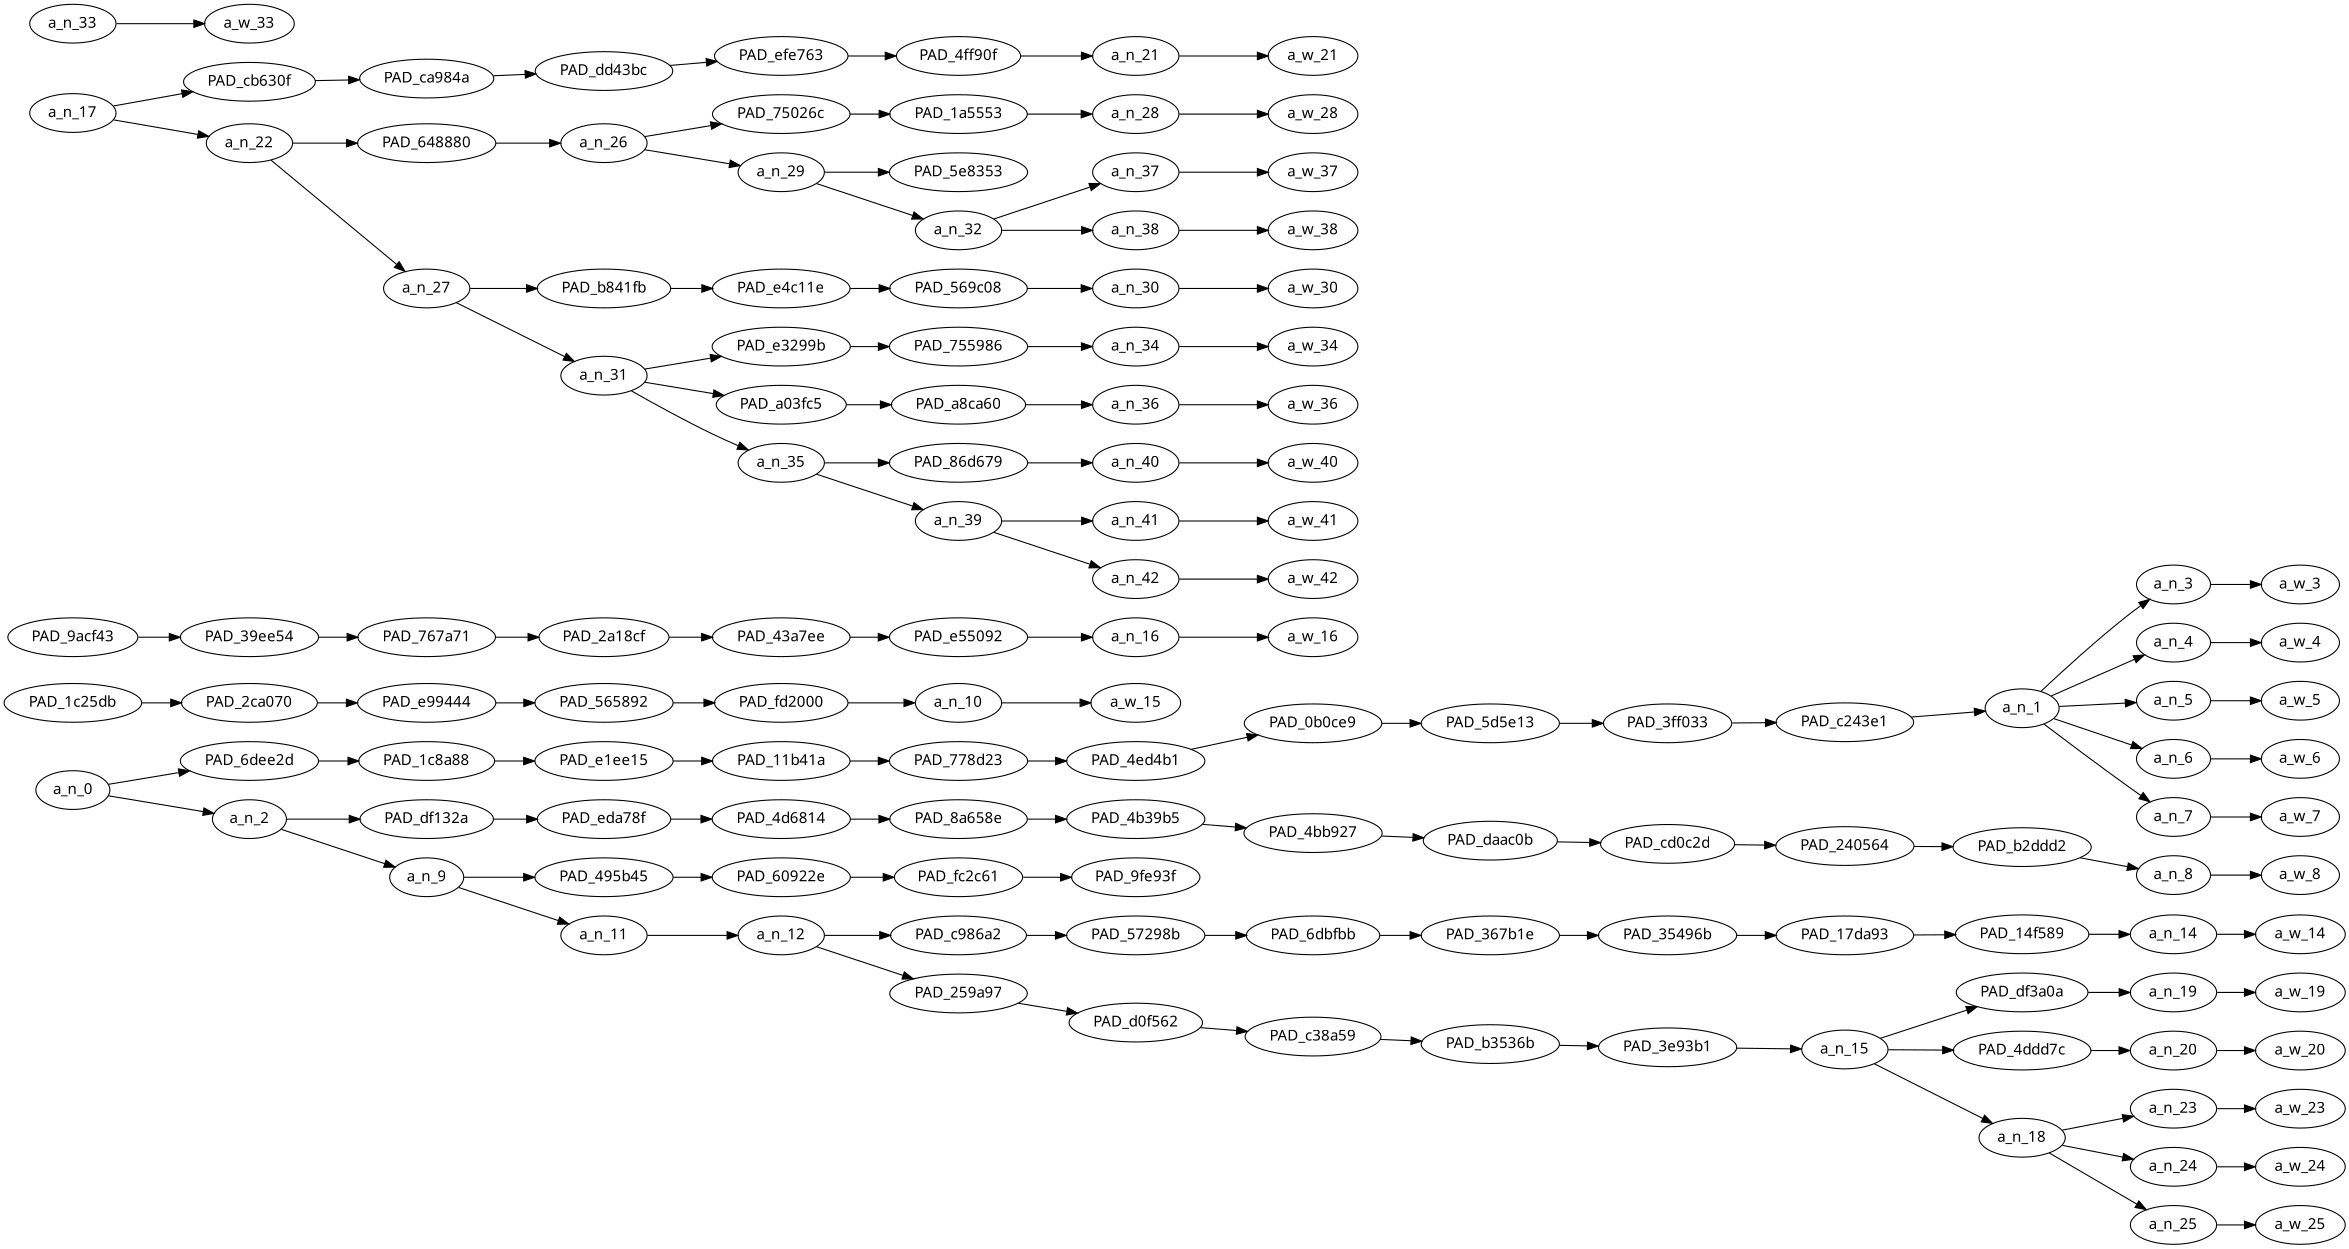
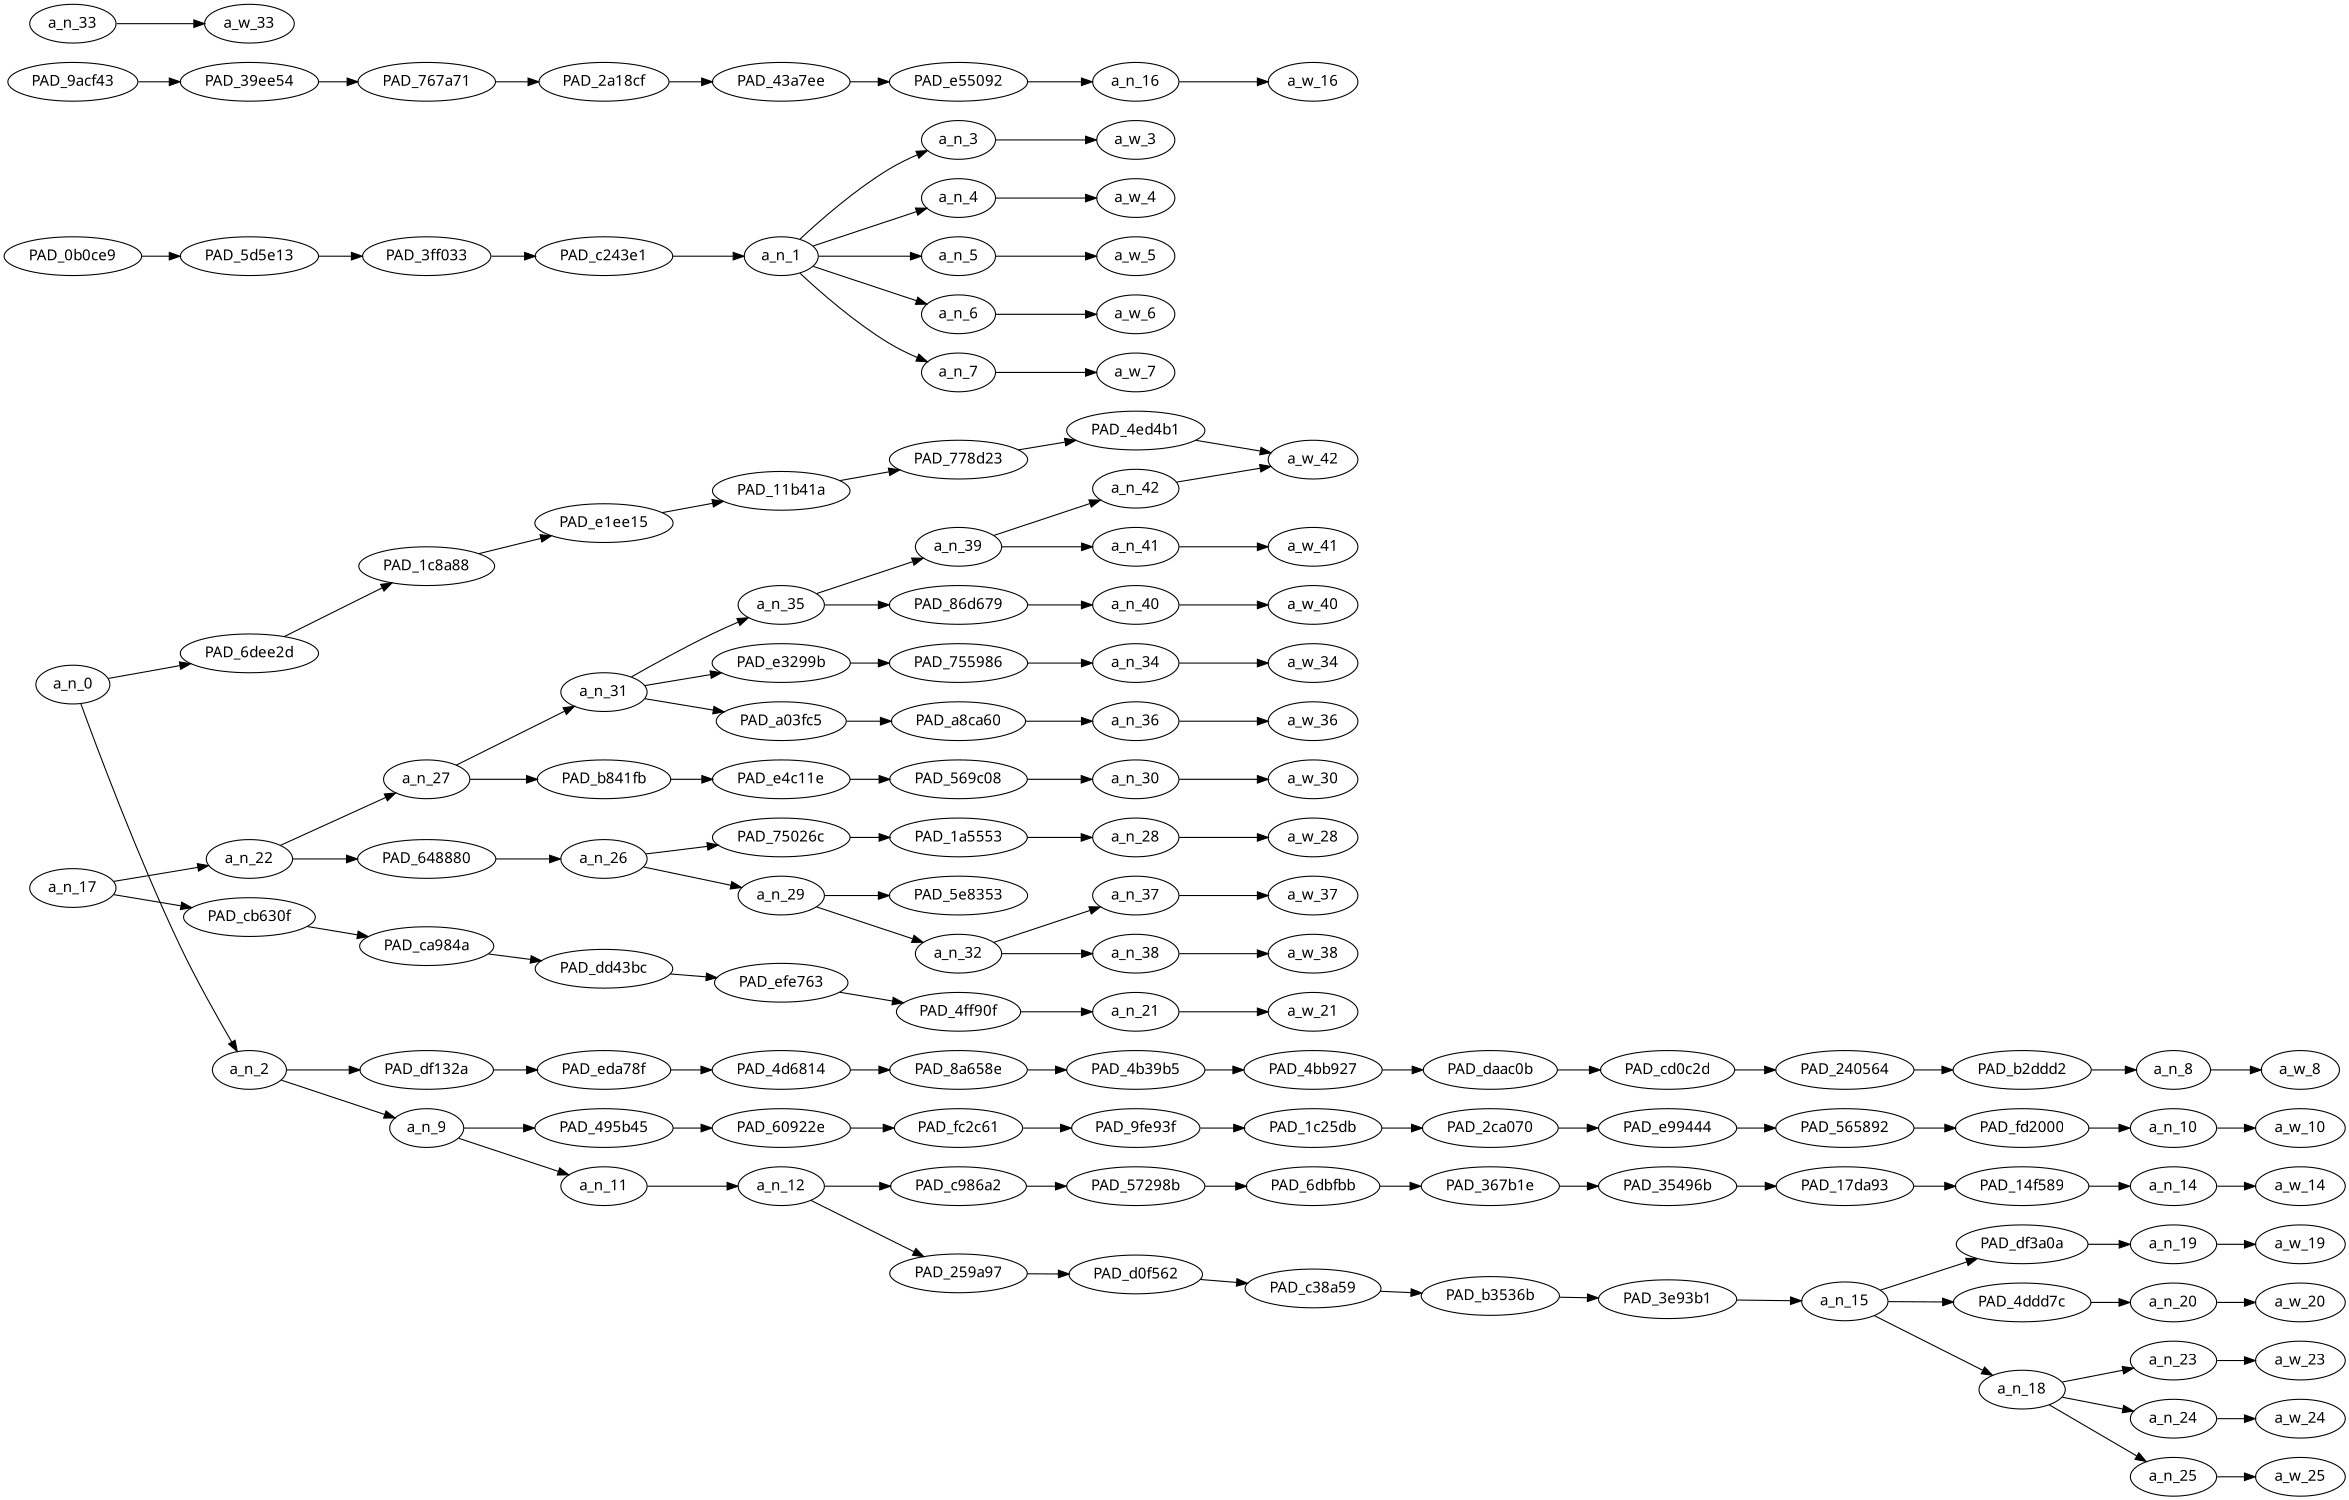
node "a_w_15": label "a_w_15" -> "a_w_10"
edge "PAD_4ed4b1" -> "PAD_0b0ce9": now "PAD_4ed4b1" -> "a_w_42"
edge "PAD_9fe93f" -> "PAD_1c25db": added
